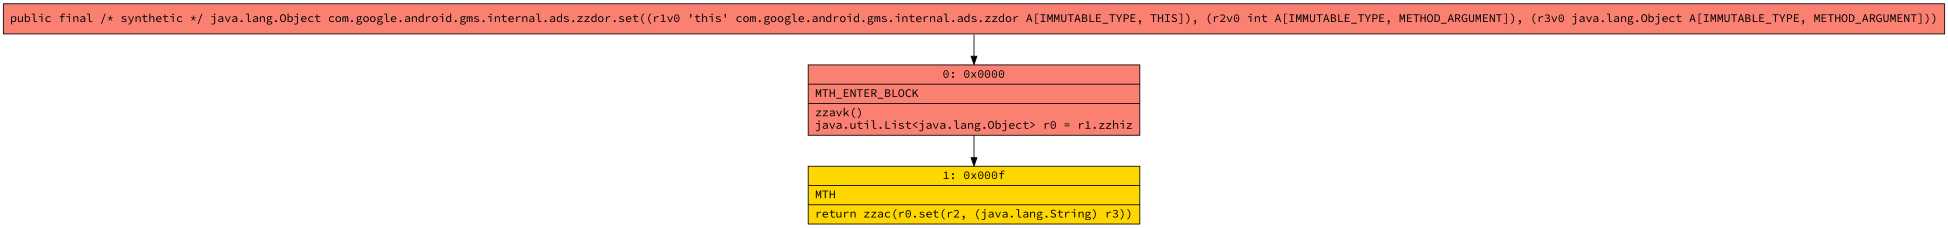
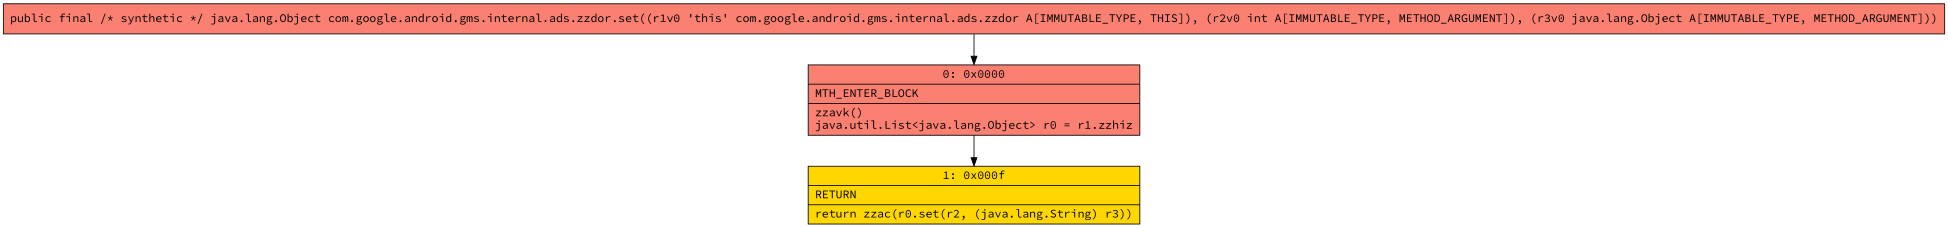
node "1: 0x000f": text "MTH" -> "RETURN"
